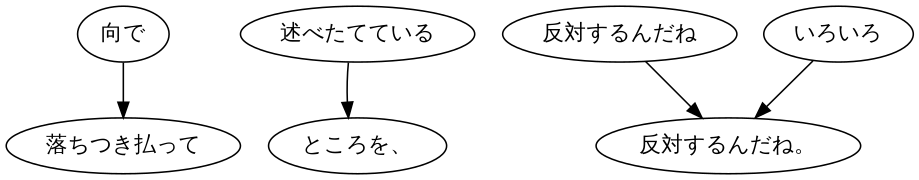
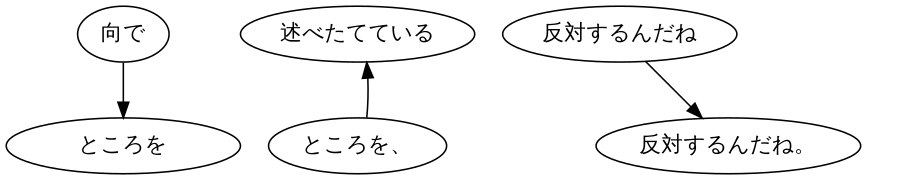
node "いろいろ": removed
edge "述べたてている" -> "ところを、": reversed
node "落ちつき払って": label "落ちつき払って" -> "ところを"
